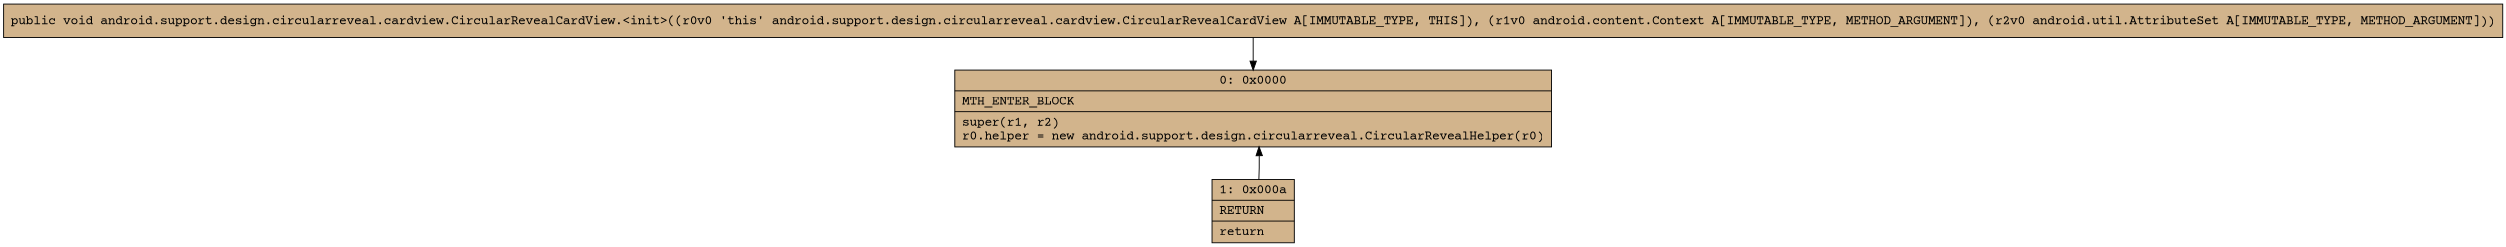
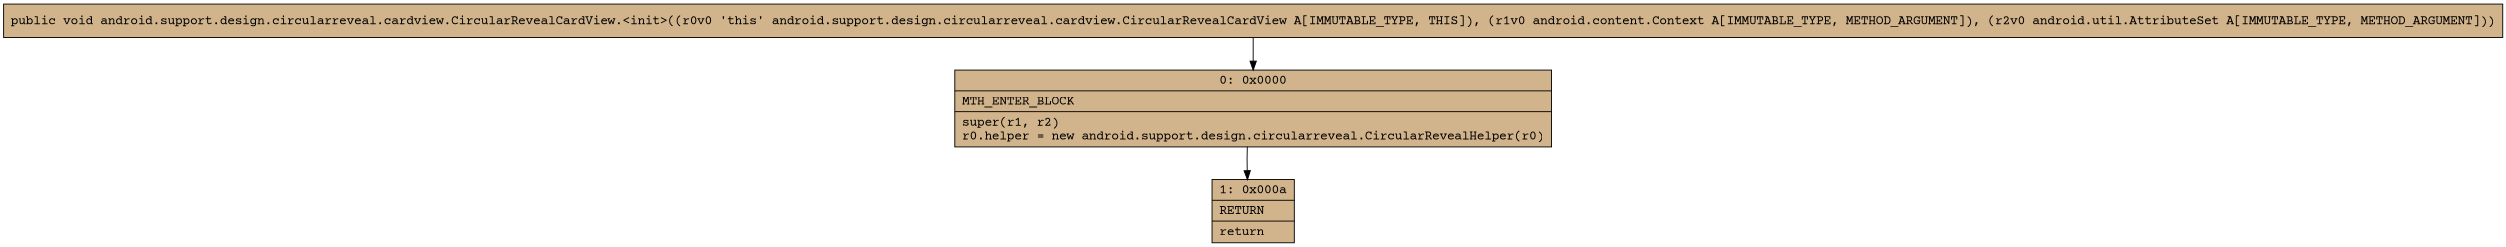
edge "1: 0x000a" -> "0: 0x0000": reversed
